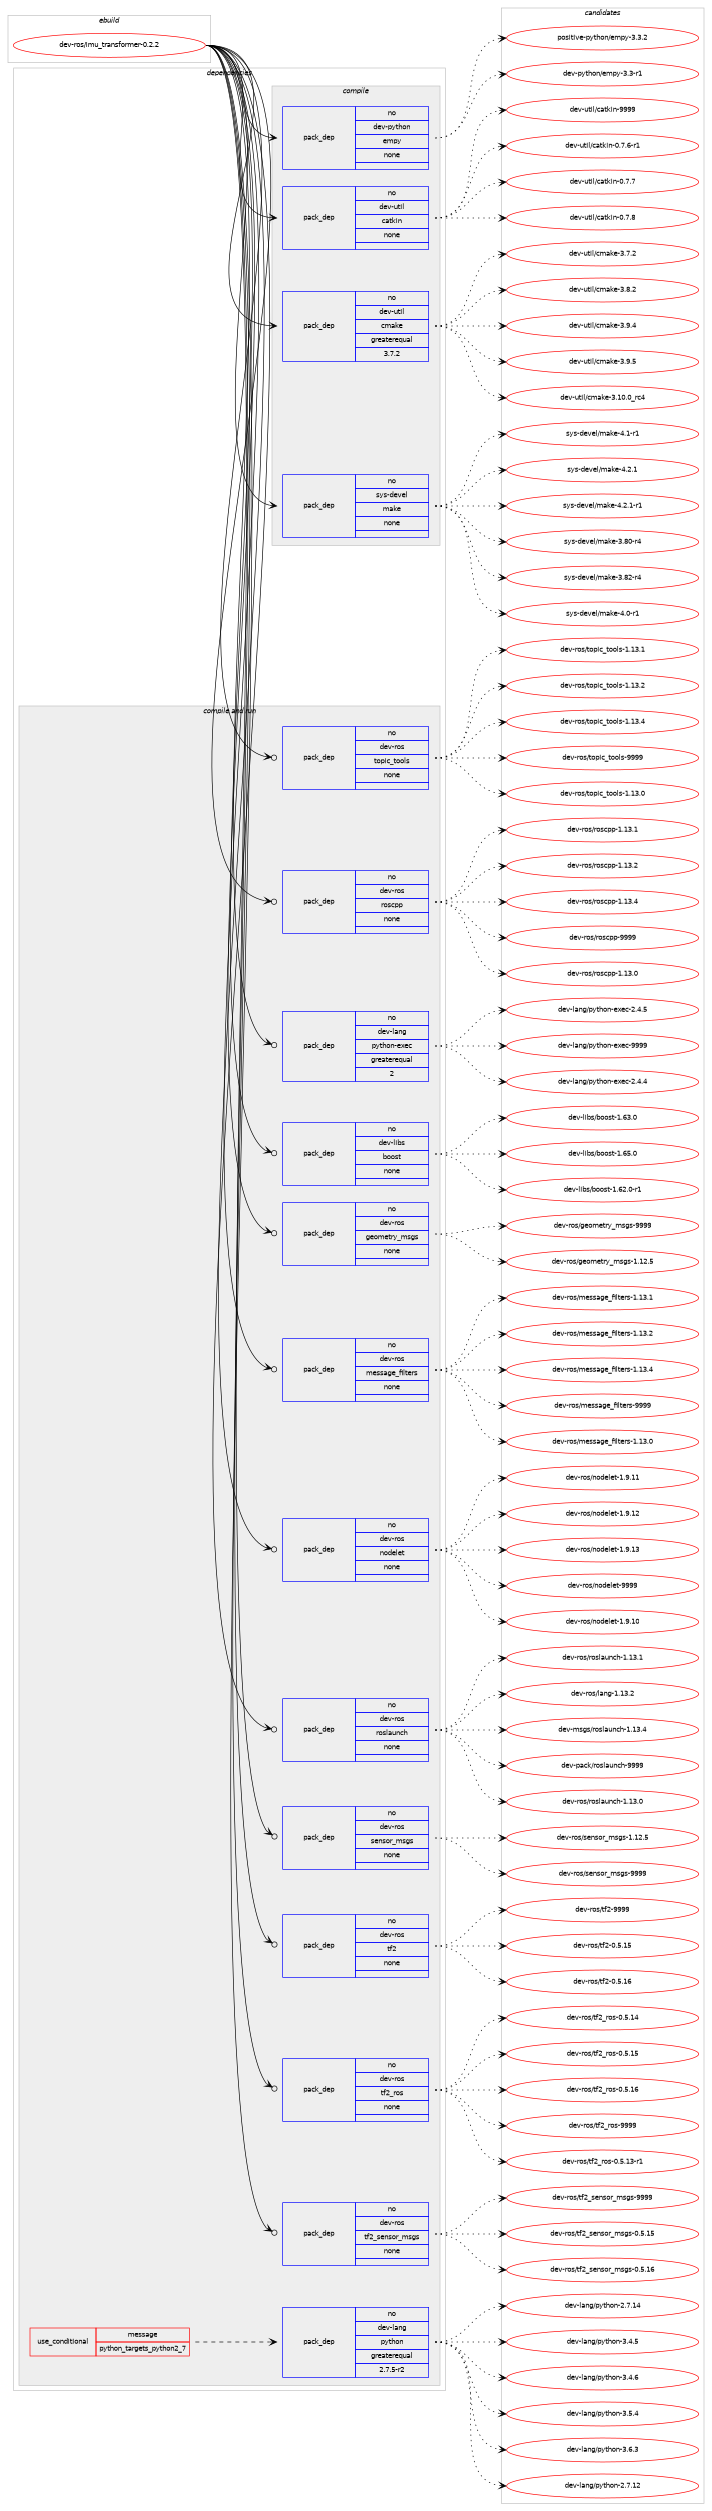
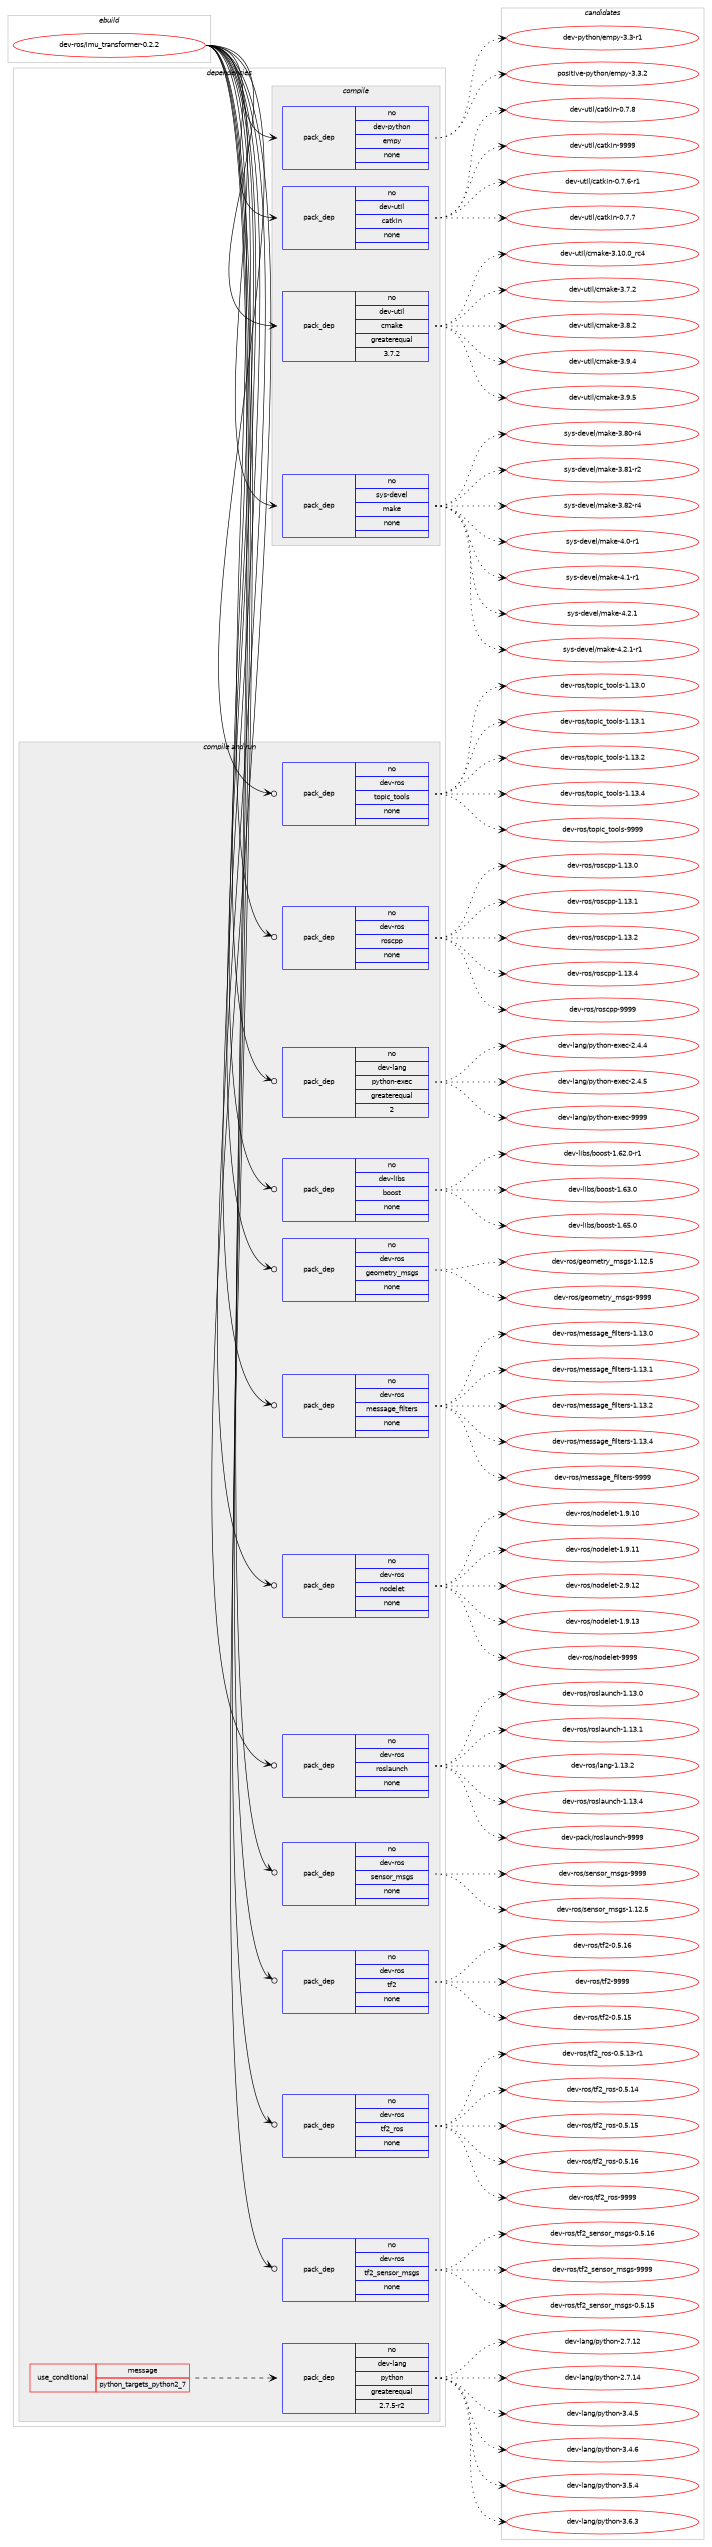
node "sys-devel/make-3.81-r2": added
node "dev-ros/nodelet-1.9.12": label "dev-ros/nodelet-1.9.12" -> "dev-ros/nodelet-2.9.12"
node "dev-msgs/roslaunch-1.13.4": label "dev-msgs/roslaunch-1.13.4" -> "dev-ros/roslaunch-1.13.4"
